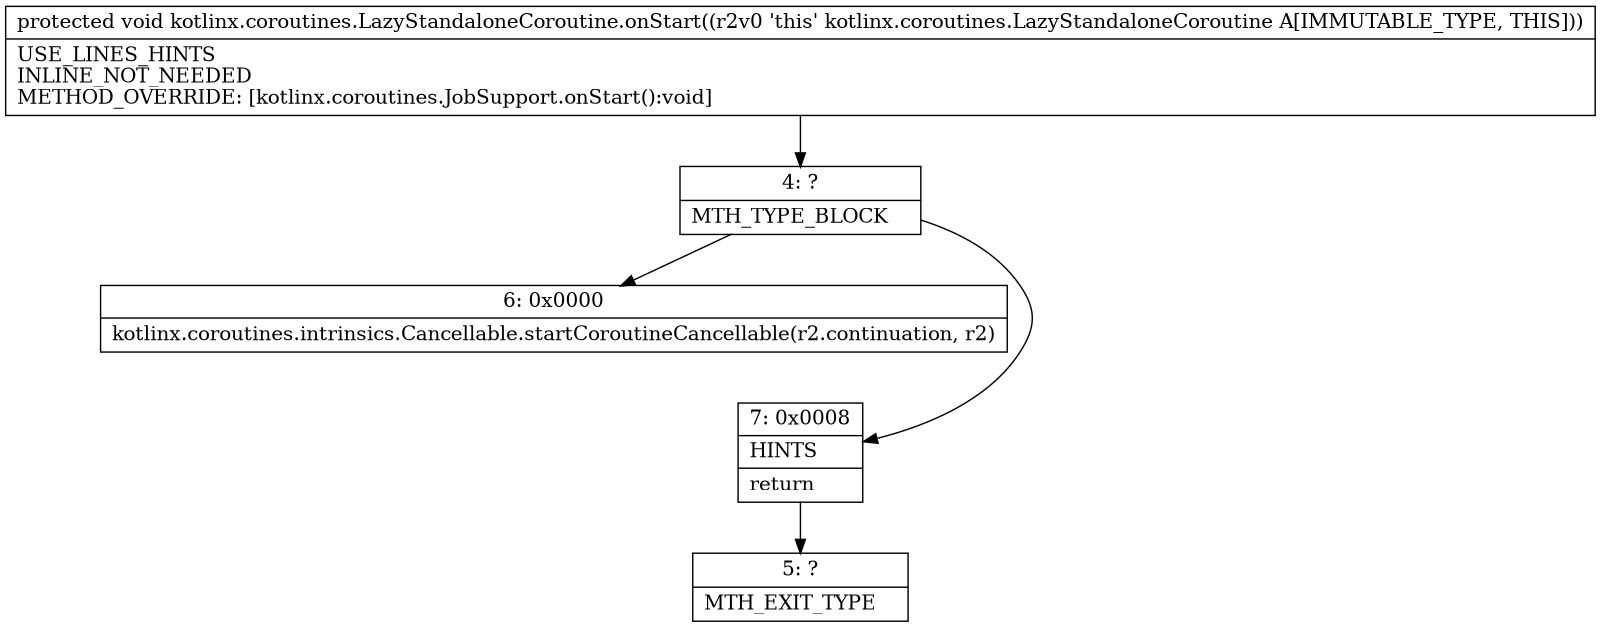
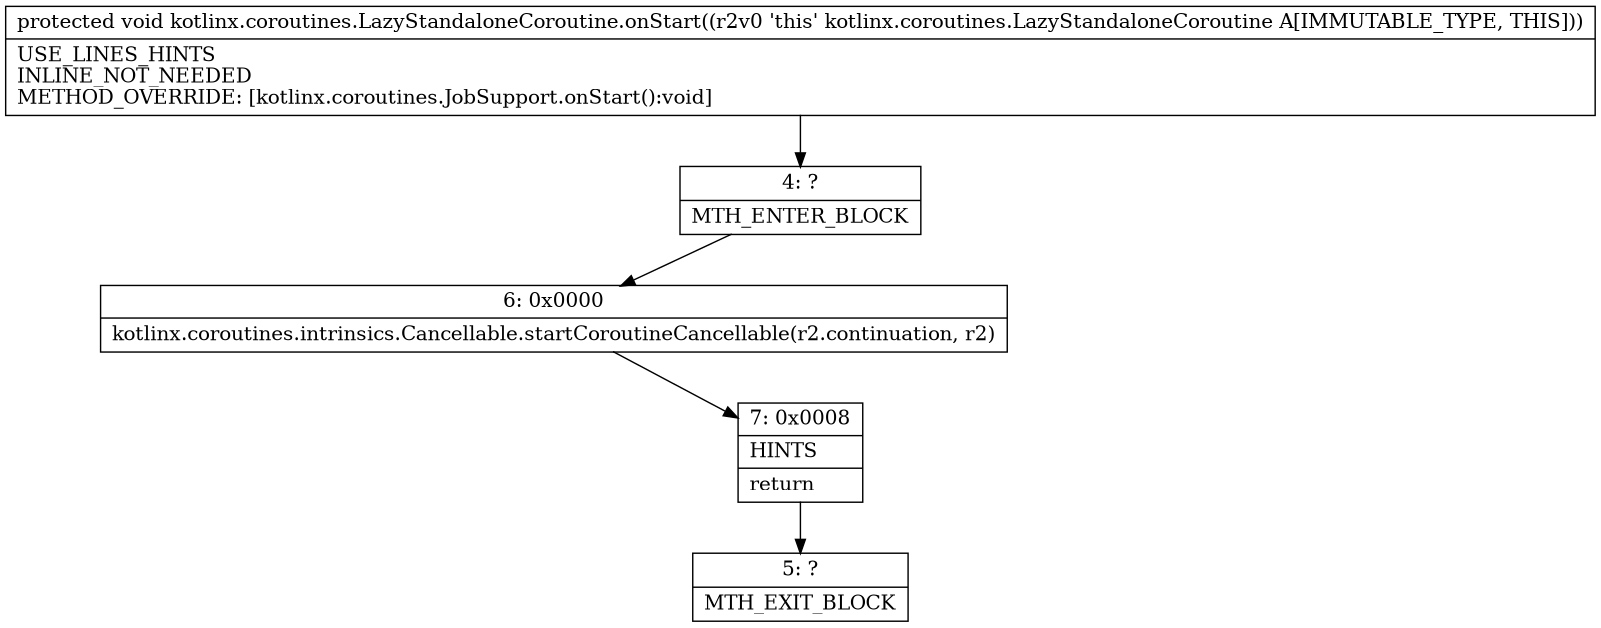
node "4: ?": text "MTH_TYPE_BLOCK" -> "MTH_ENTER_BLOCK"
edge "4: ?" -> "7: 0x0008": now "6: 0x0000" -> "7: 0x0008"
node "5: ?": text "MTH_EXIT_TYPE" -> "MTH_EXIT_BLOCK"
